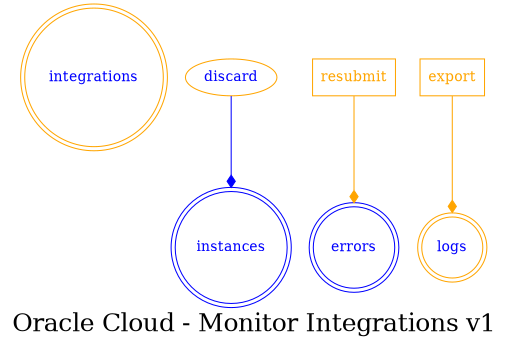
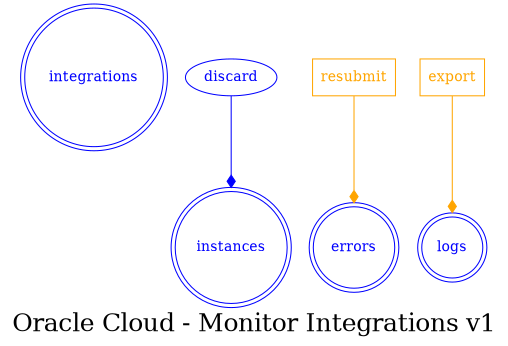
node "integrations": color orange -> blue
node "discard": color orange -> blue
node "logs": color orange -> blue
